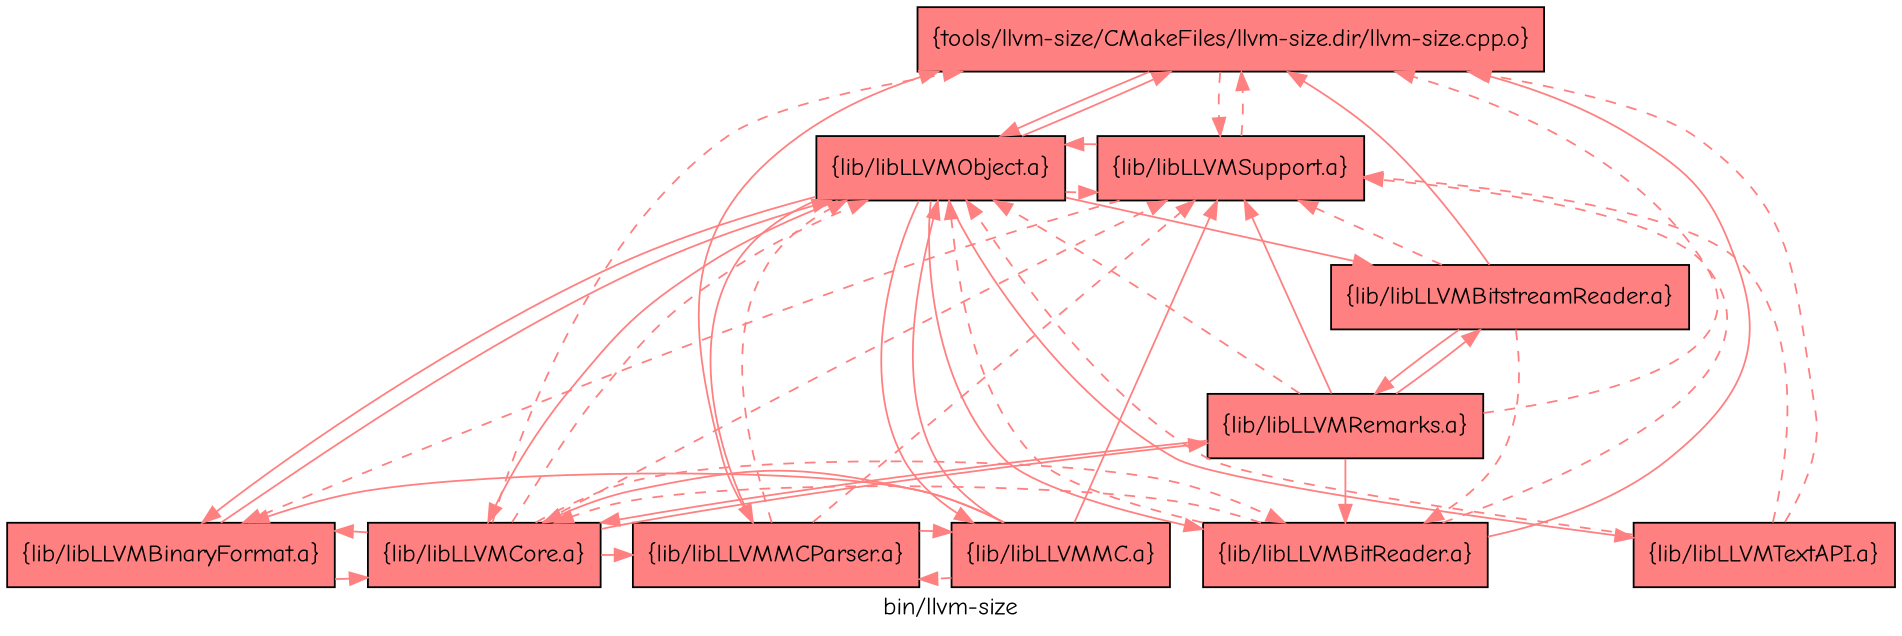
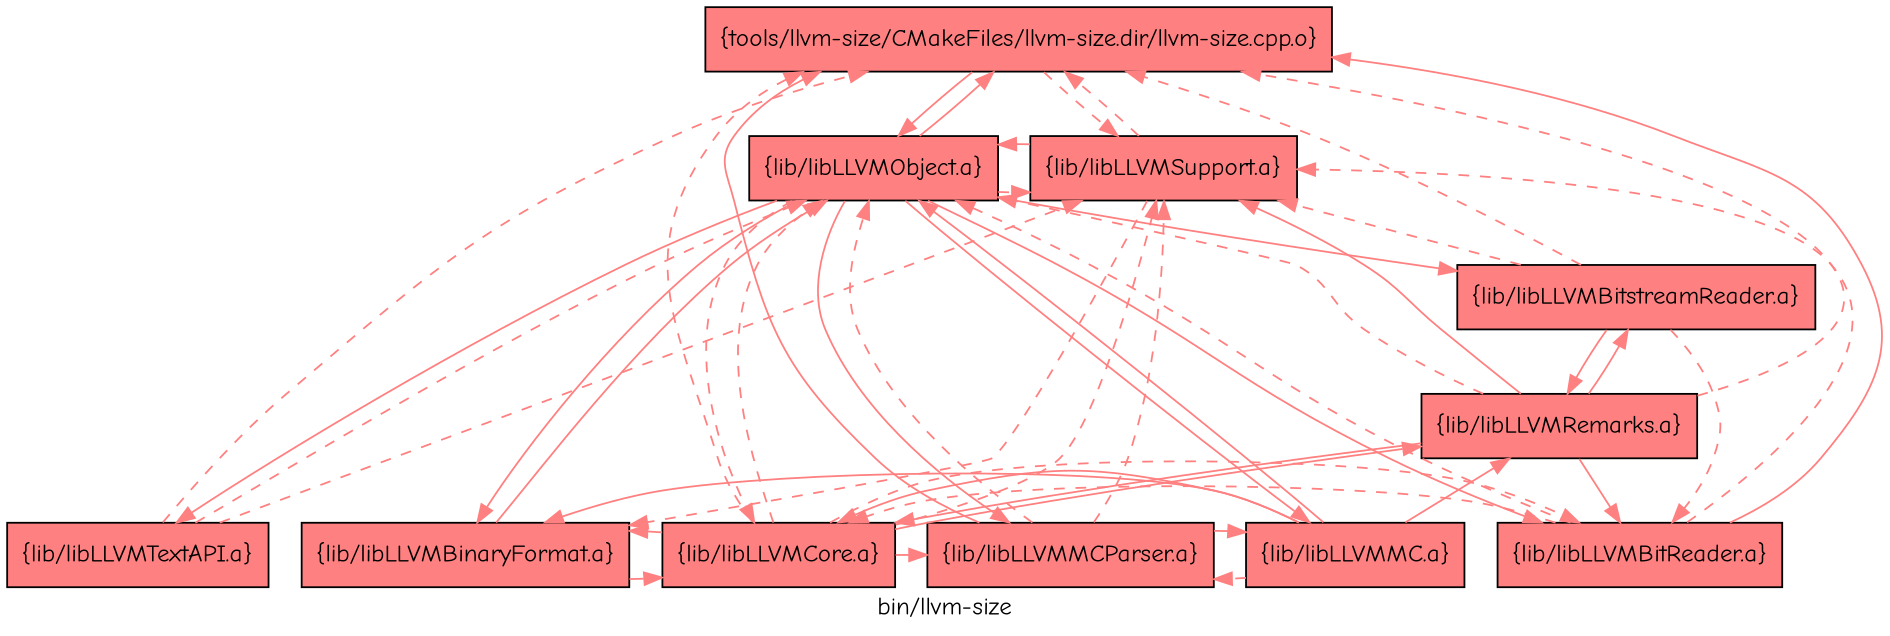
edge "{lib/libLLVMBitstreamReader.a}" -> "{tools/llvm-size/CMakeFiles/llvm-size.dir/llvm-size.cpp.o}": style solid -> dashed
edge "{lib/libLLVMObject.a}" -> "{lib/libLLVMCore.a}": style solid -> dashed
edge "{lib/libLLVMMC.a}" -> "{lib/libLLVMSupport.a}": now "{lib/libLLVMMC.a}" -> "{lib/libLLVMRemarks.a}"
